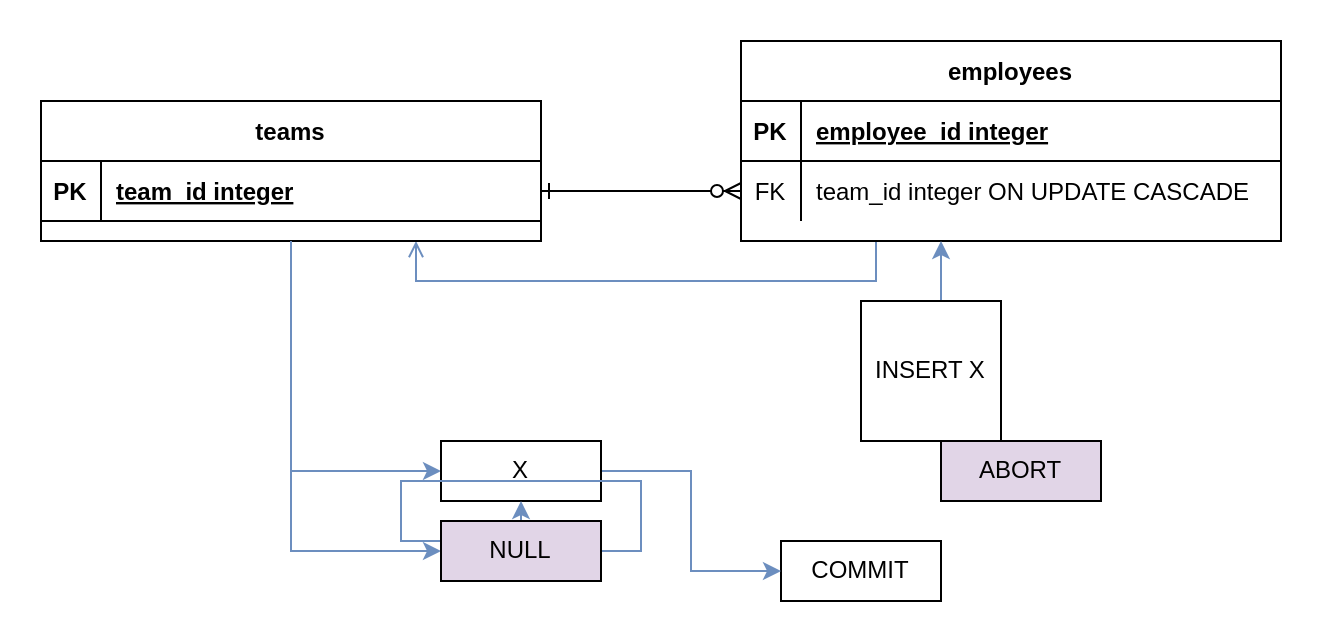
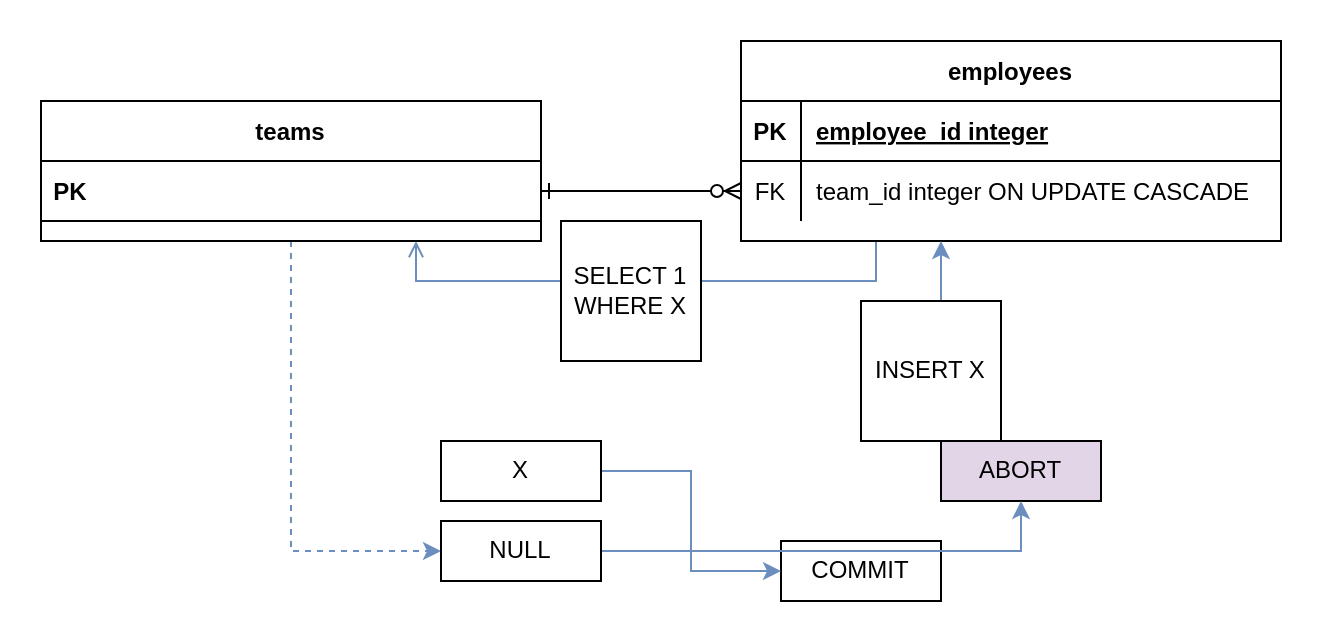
node "team_id integer": removed
node "SELECT 1 WHERE X": added
edge "teams" -> "X": removed
edge "NULL" -> "X": now "NULL" -> "ABORT"
edge "teams" -> "NULL": style solid -> dashed
node "NULL": fillcolor #e1d5e7 -> #ffffff
